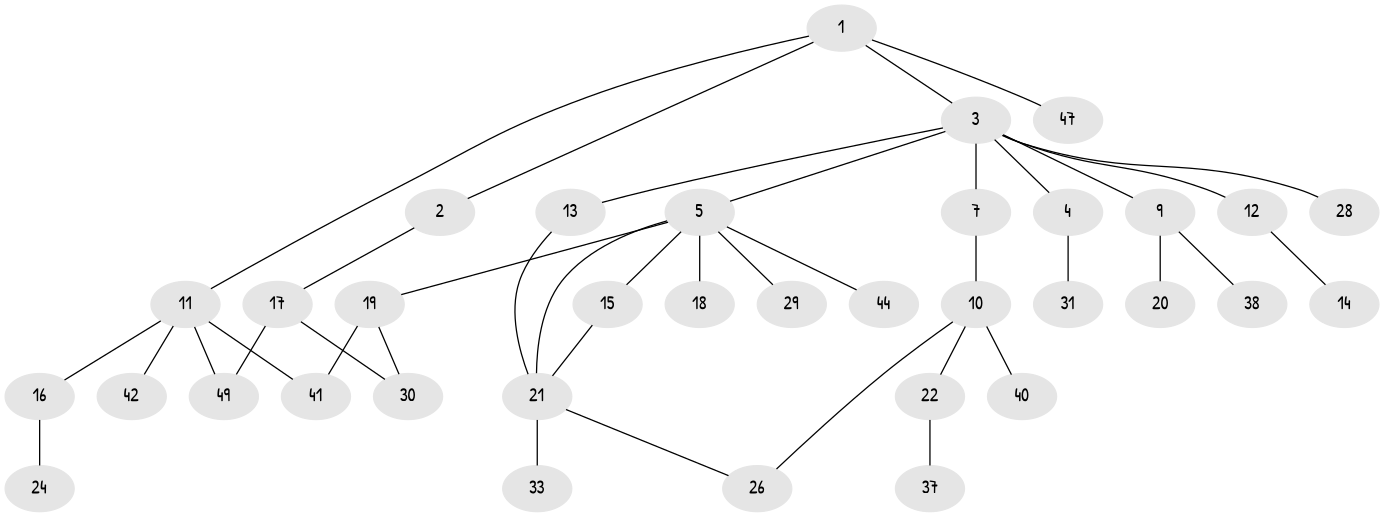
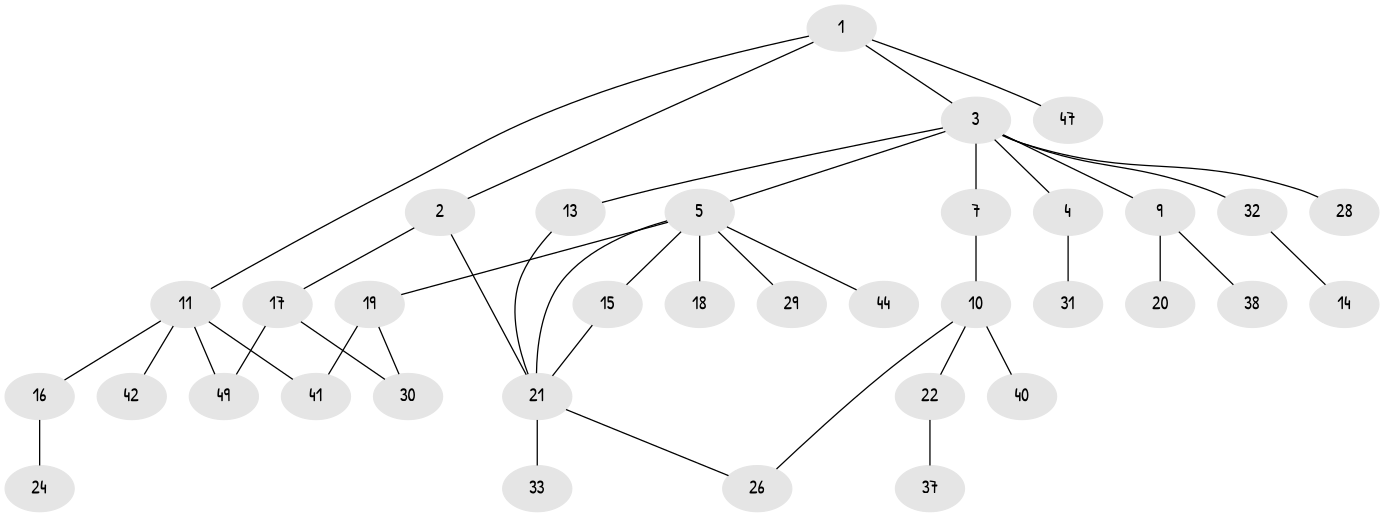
node "12": label "12" -> "32"
edge "2" -- "21": added
